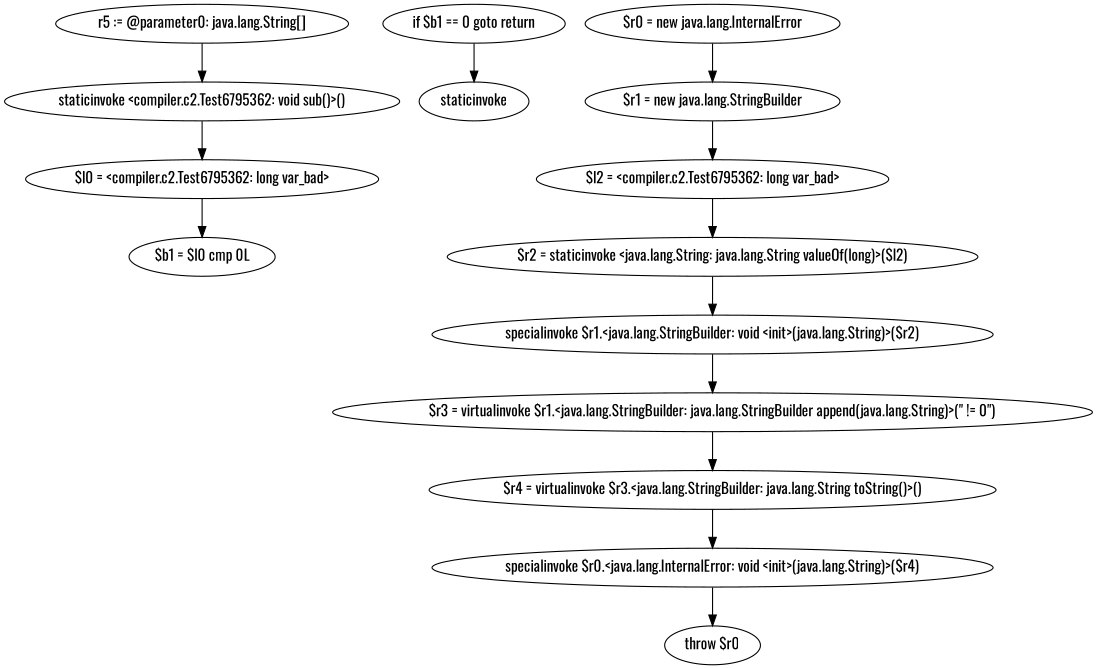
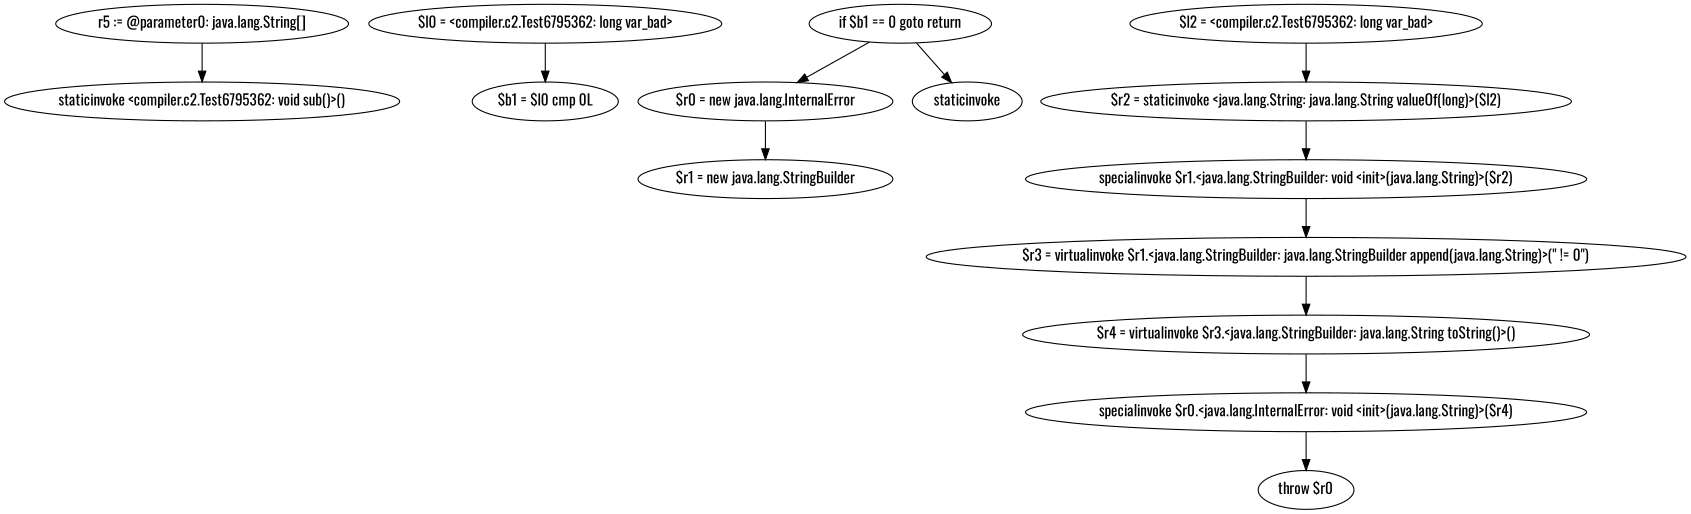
edge "if $b1 == 0 goto return" -> "$r0 = new java.lang.InternalError": added
edge "staticinvoke <compiler.c2.Test6795362: void sub()>()" -> "$l0 = <compiler.c2.Test6795362: long var_bad>": removed
edge "$r1 = new java.lang.StringBuilder" -> "$l2 = <compiler.c2.Test6795362: long var_bad>": removed
